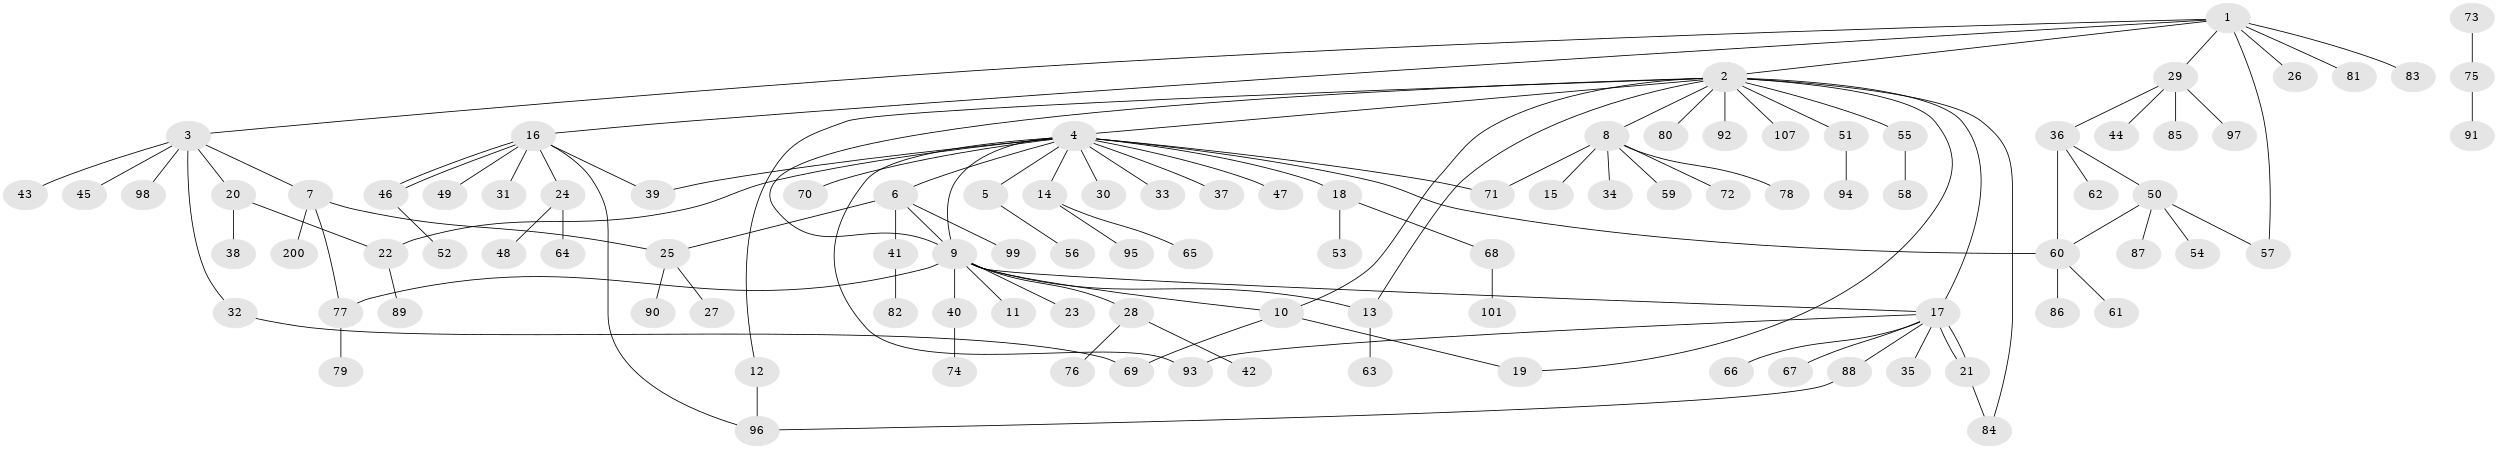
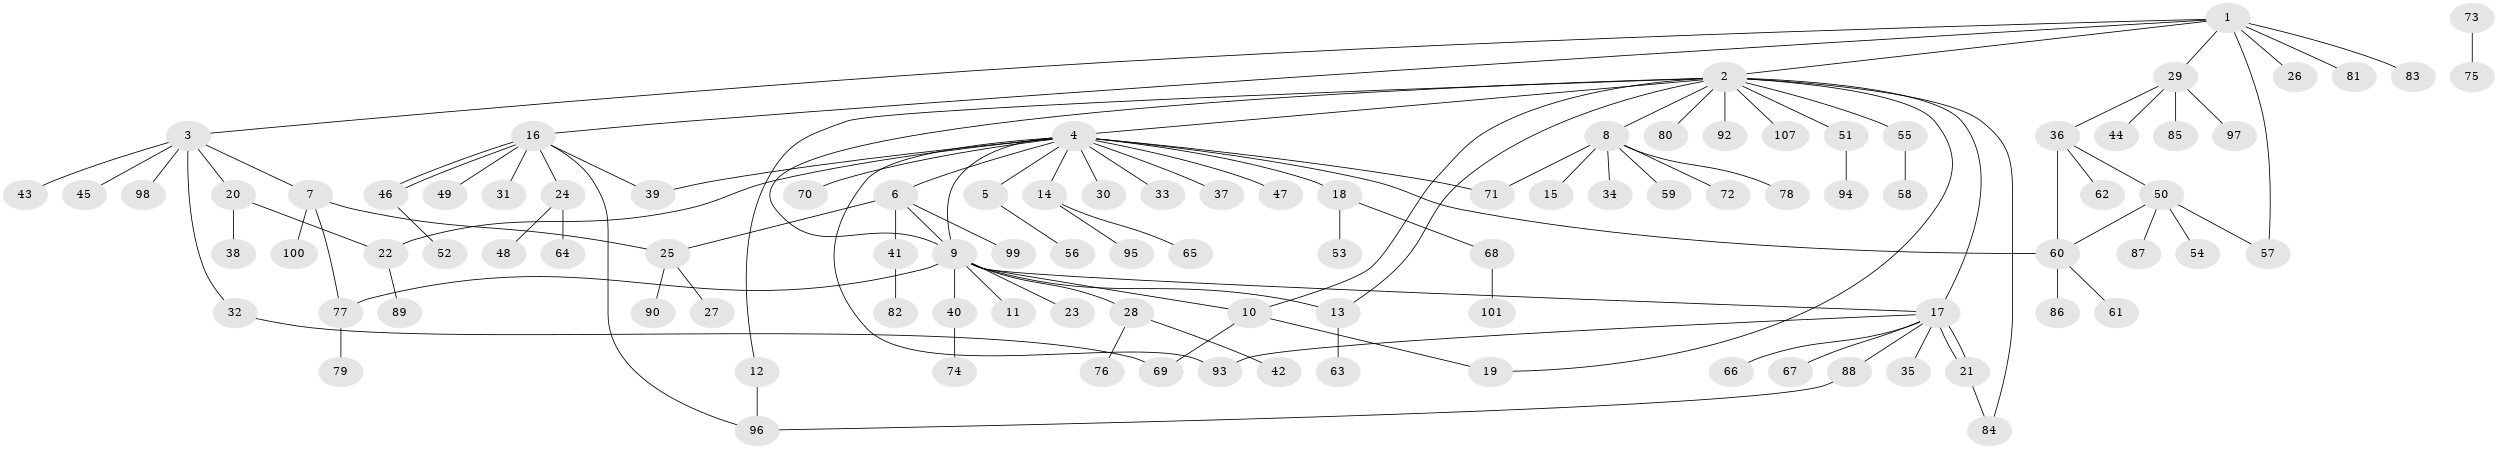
node "91": removed
node "200": label "200" -> "100"
